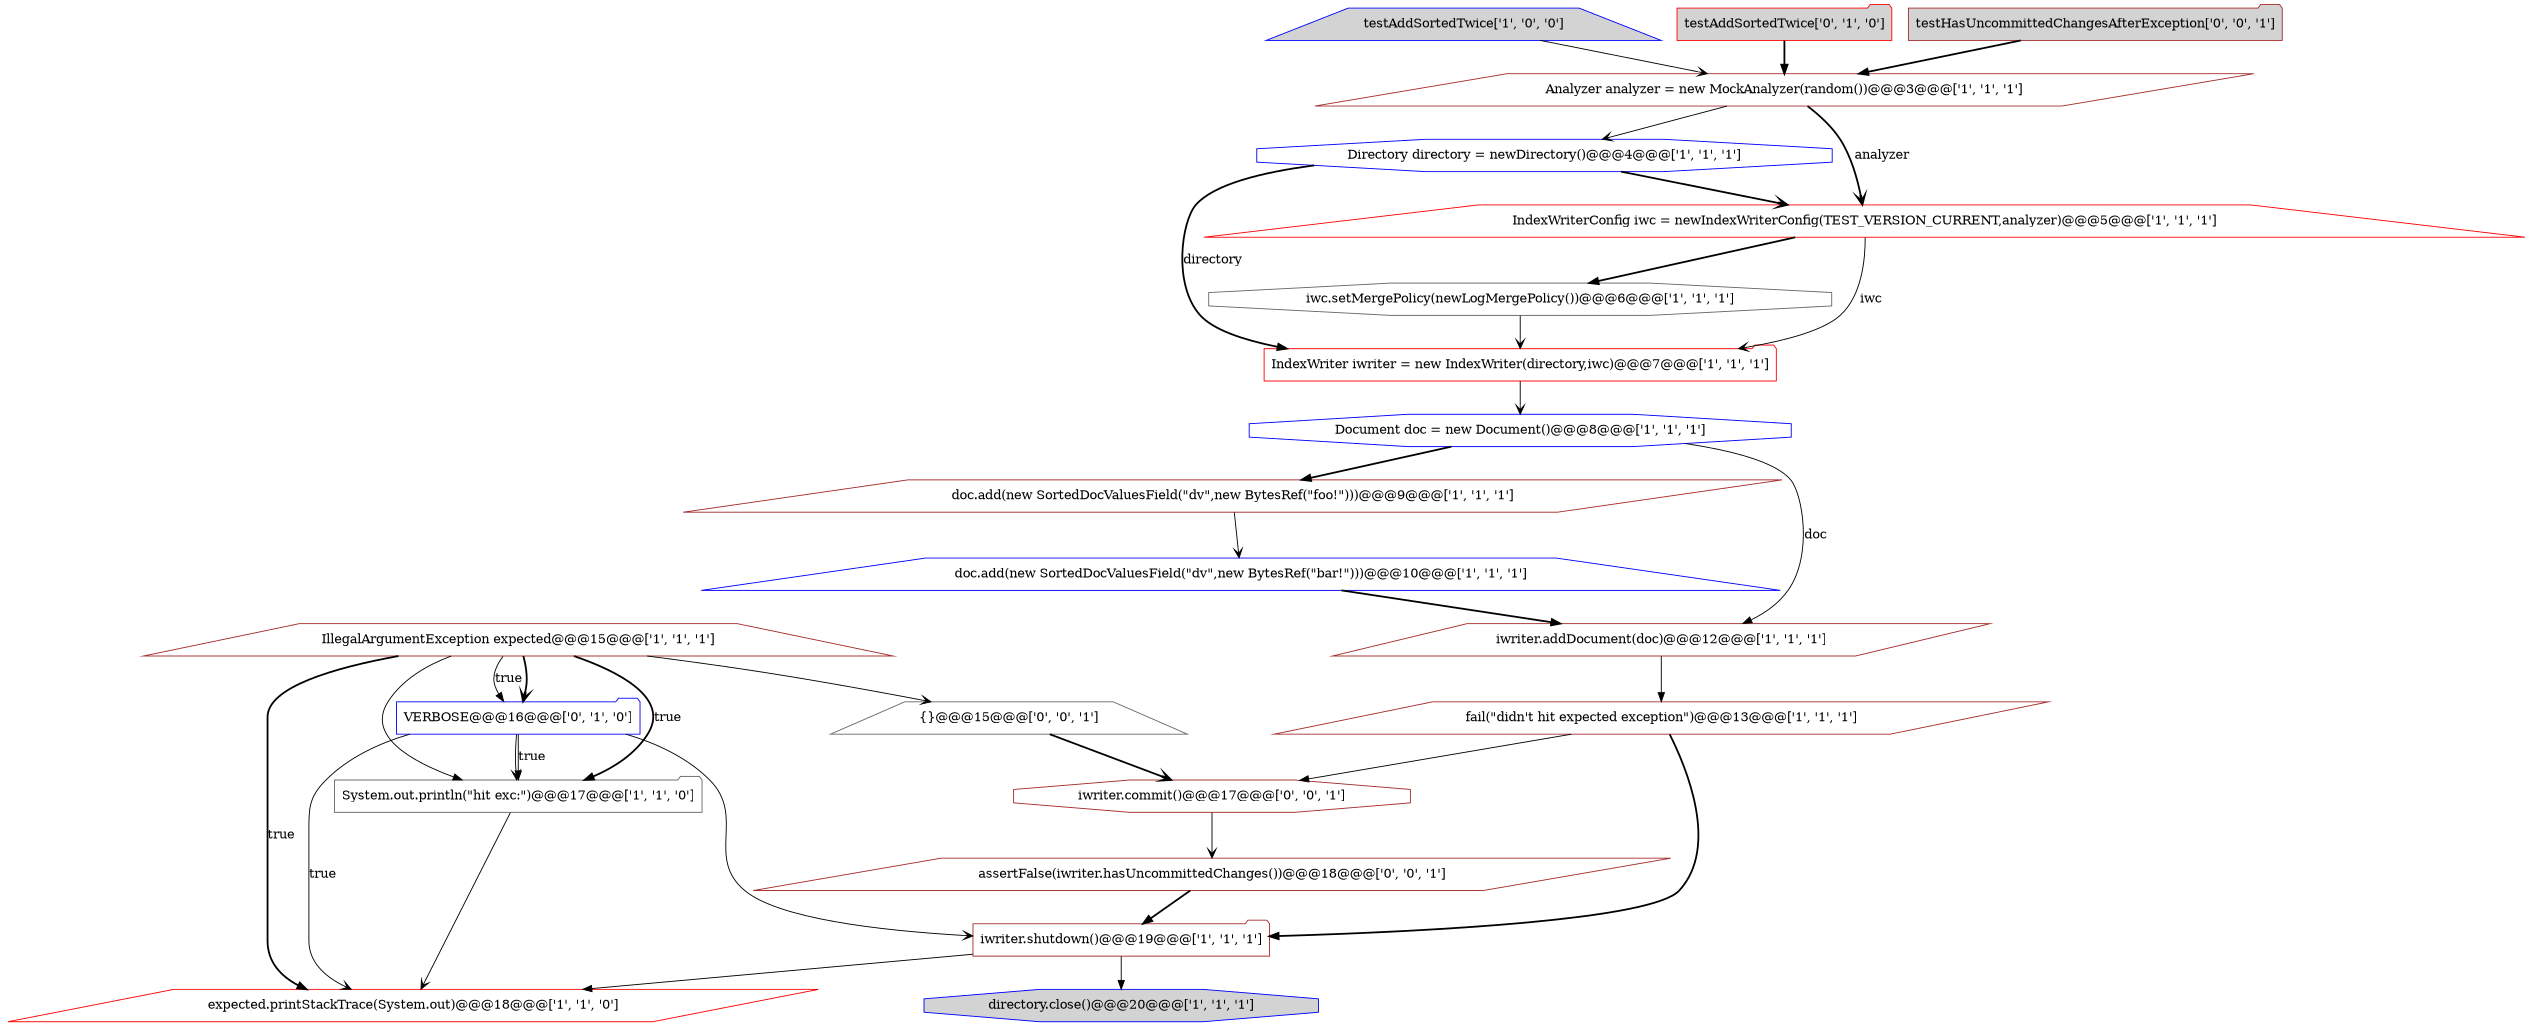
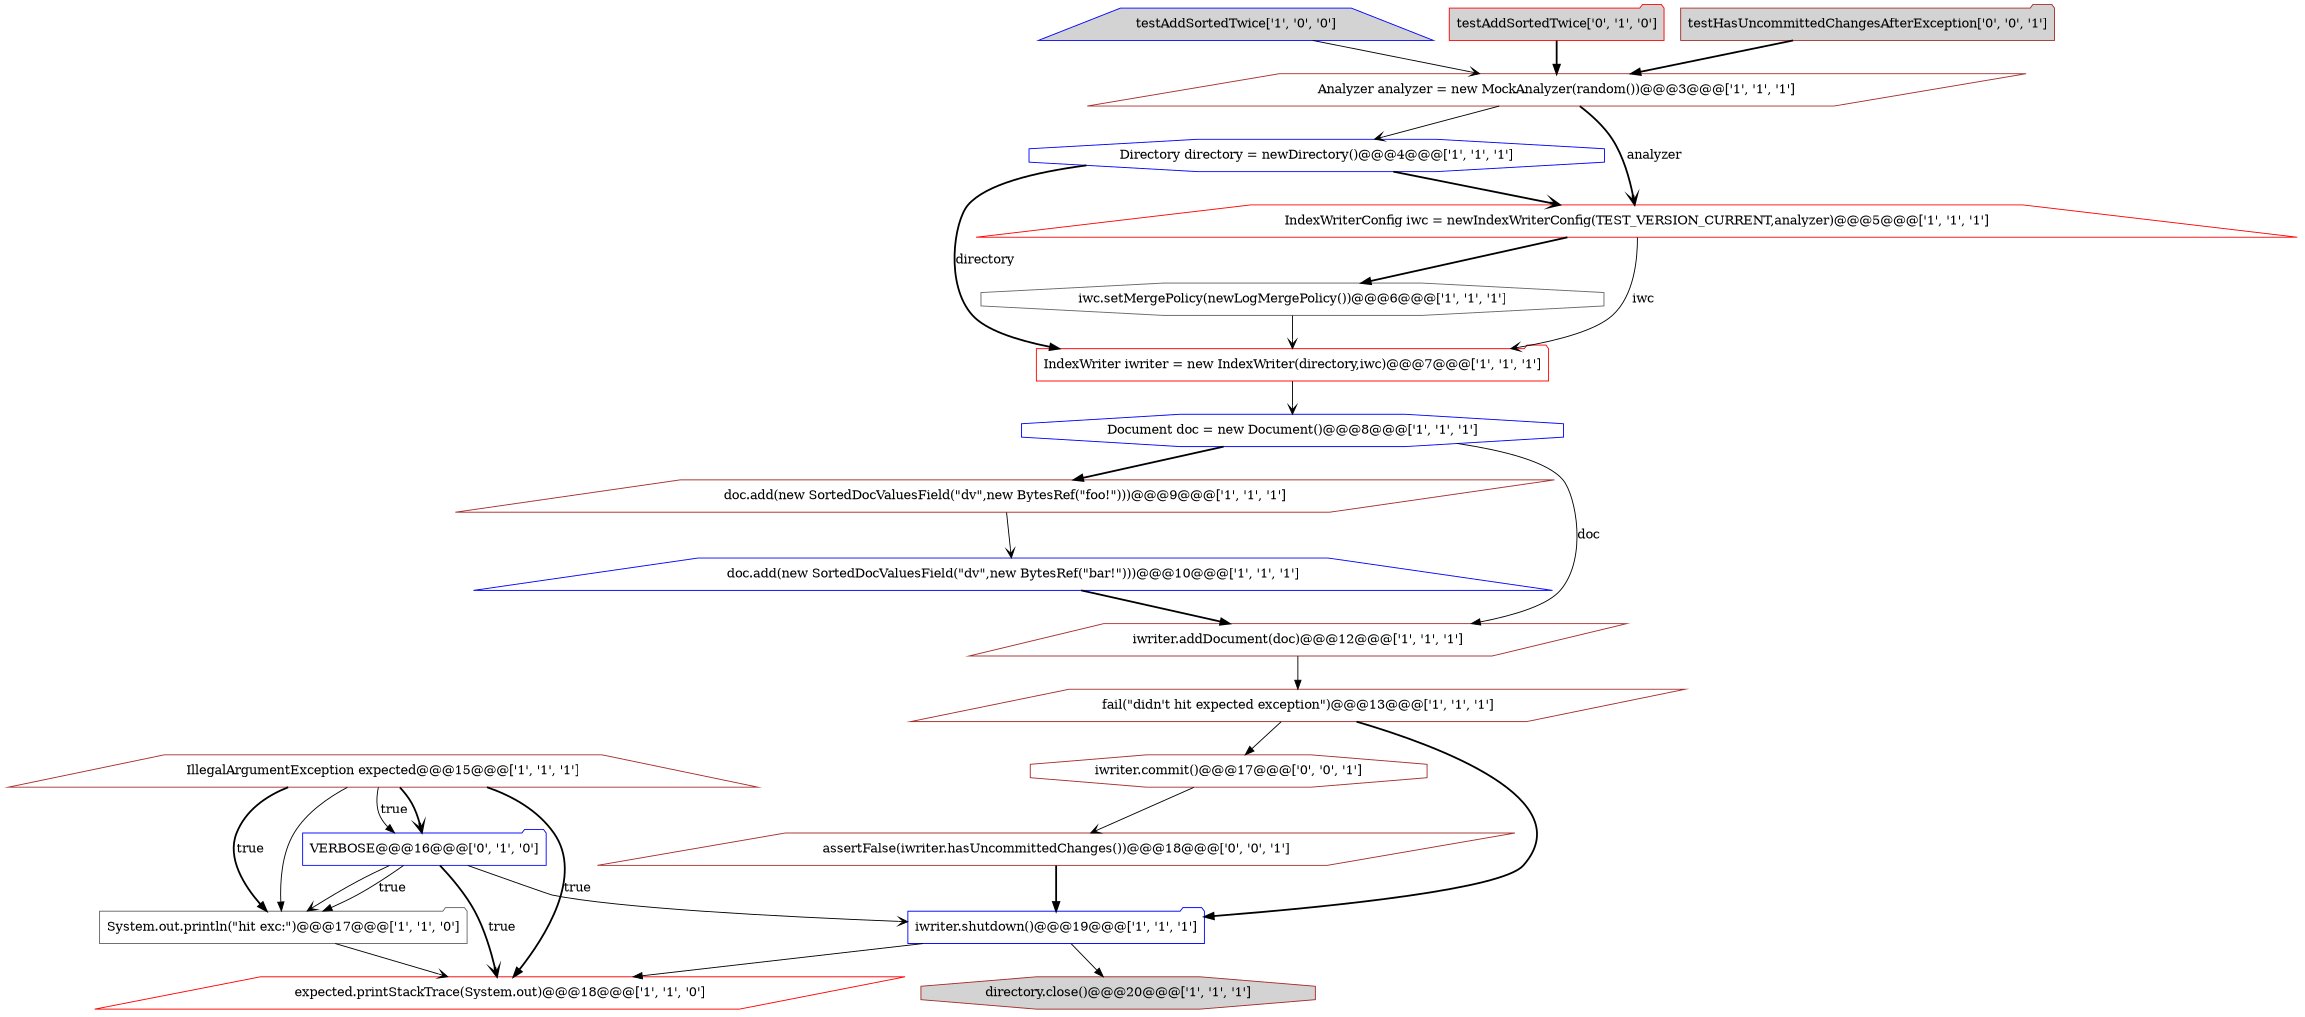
node "{}@@@15@@@['0', '0', '1']": removed
edge "VERBOSE@@@16@@@['0', '1', '0']" -> "expected.printStackTrace(System.out)@@@18@@@['1', '1', '0']": style solid -> bold
node "iwriter.shutdown()@@@19@@@['1', '1', '1']": color brown -> blue
node "directory.close()@@@20@@@['1', '1', '1']": color blue -> brown
